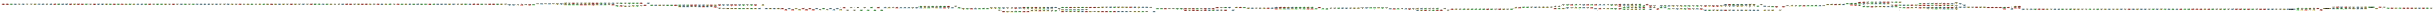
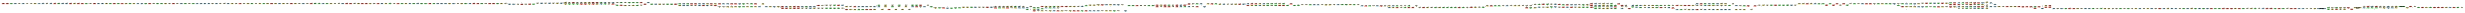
node "0x00425443 leal": added
